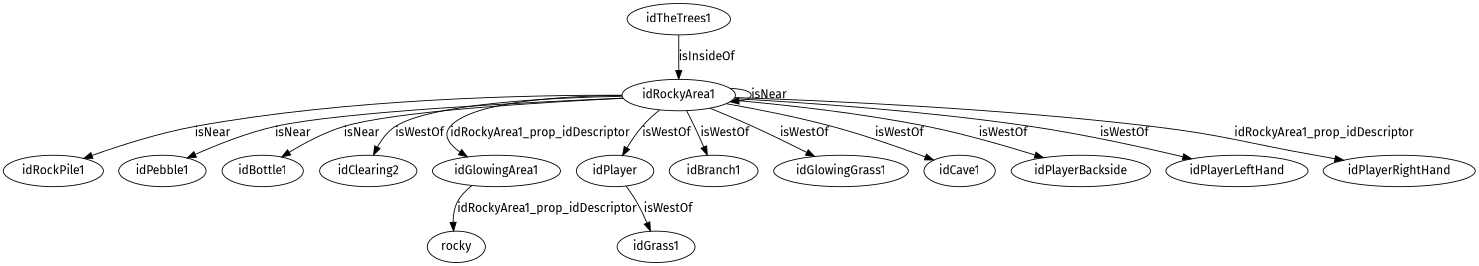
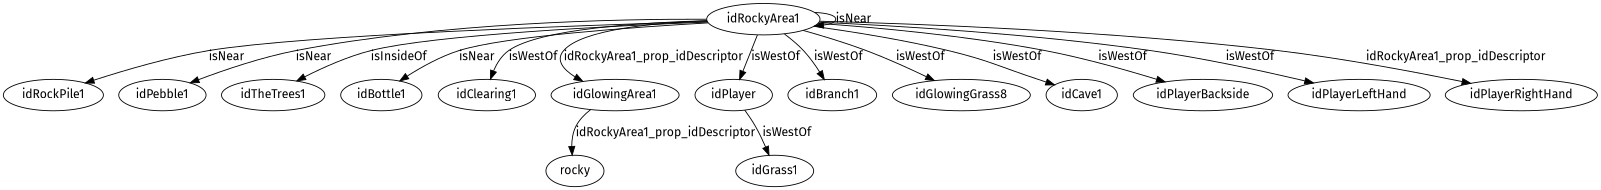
edge "idTheTrees1" -> "idRockyArea1": reversed
node "idClearing2": label "idClearing2" -> "idClearing1"
node "idGlowingGrass1": label "idGlowingGrass1" -> "idGlowingGrass8"
